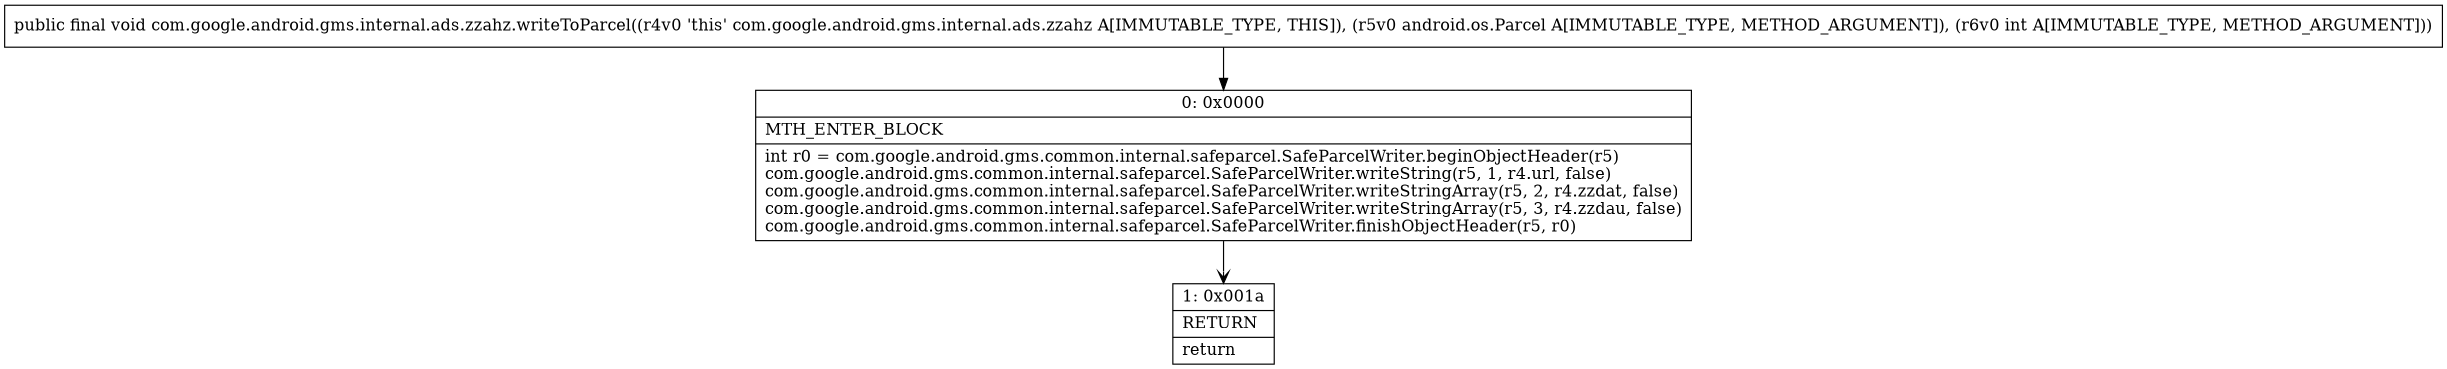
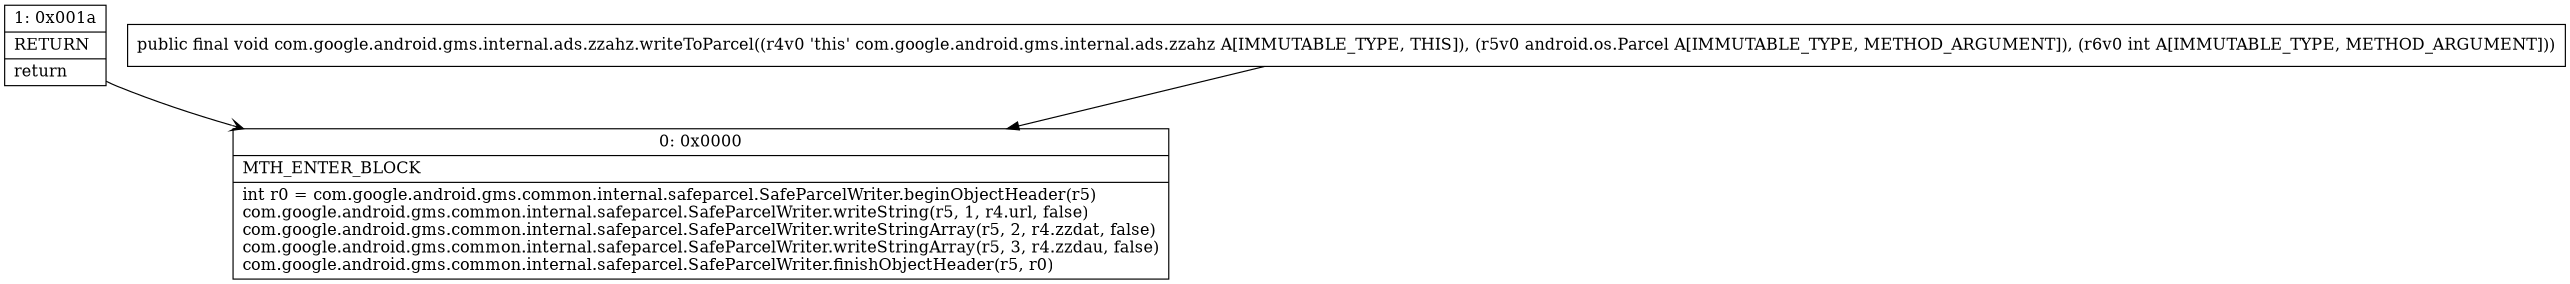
edge "0: 0x0000" -> "1: 0x001a": reversed
